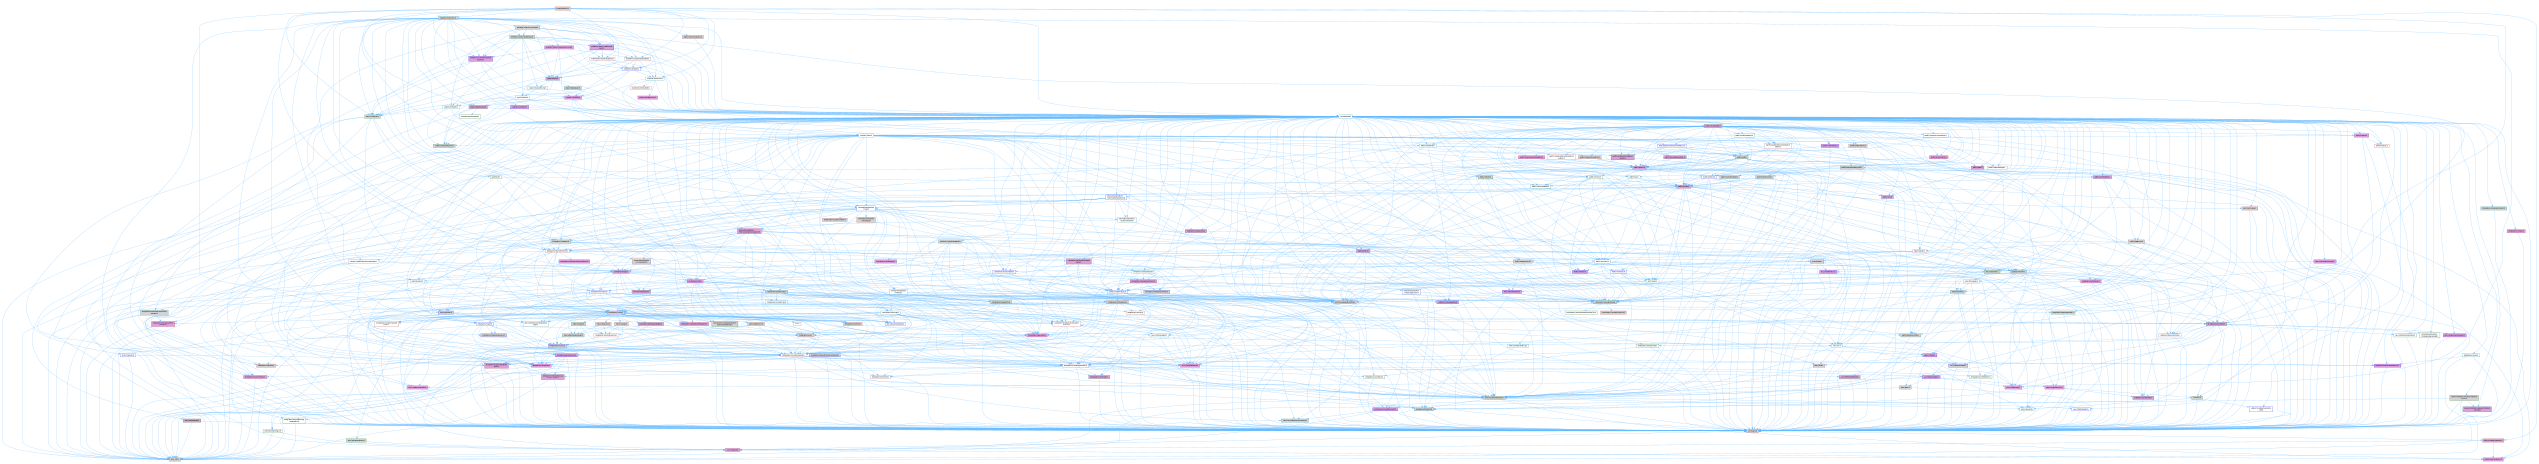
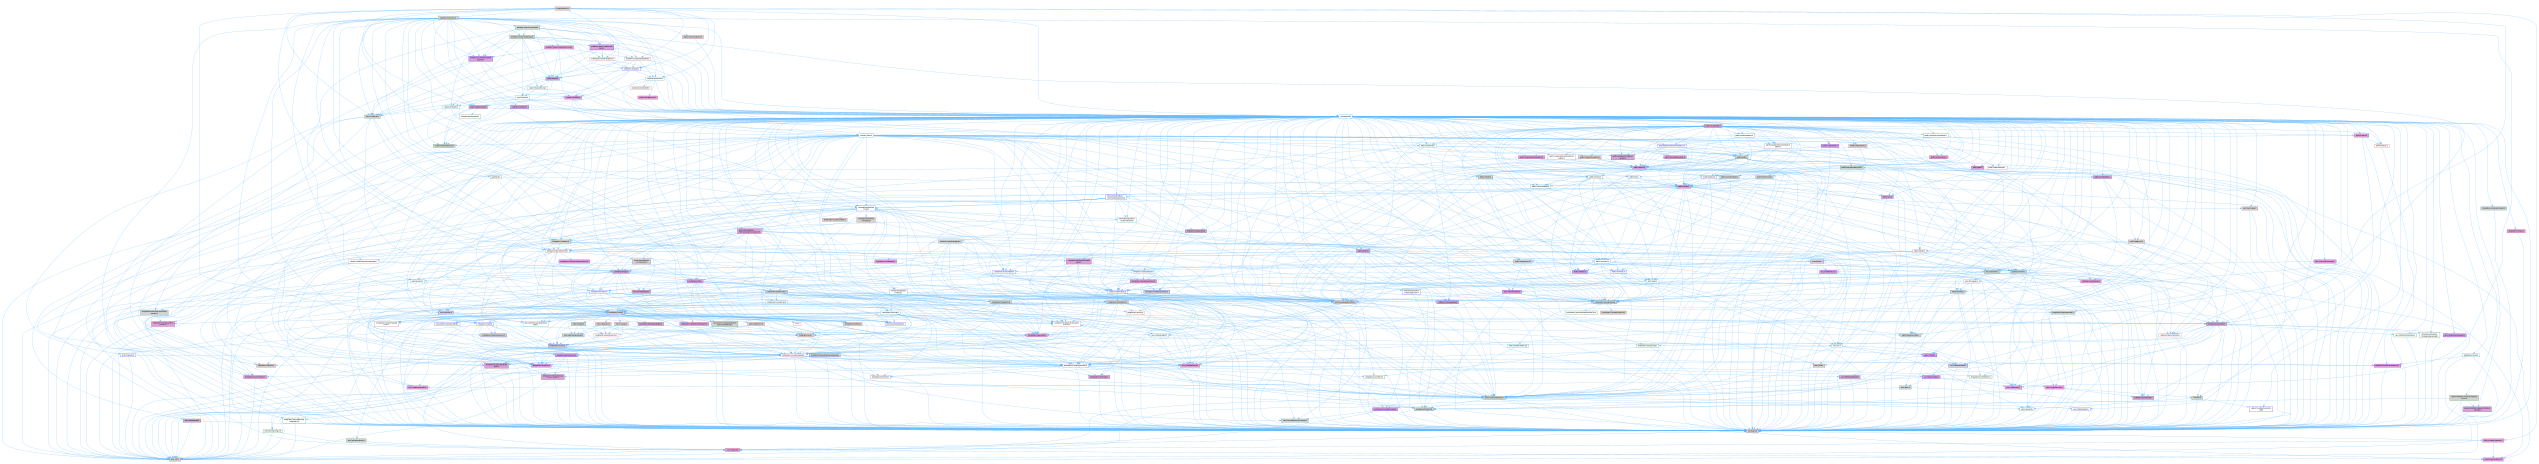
node "Input/ReplyBase.h": removed
edge "Math/UnrealMath.h" -> "Misc/Parse.h": now "Math/UnrealMath.h" -> "Math/IntVector.h"
node "Containers/AllowShrinking.h": added
